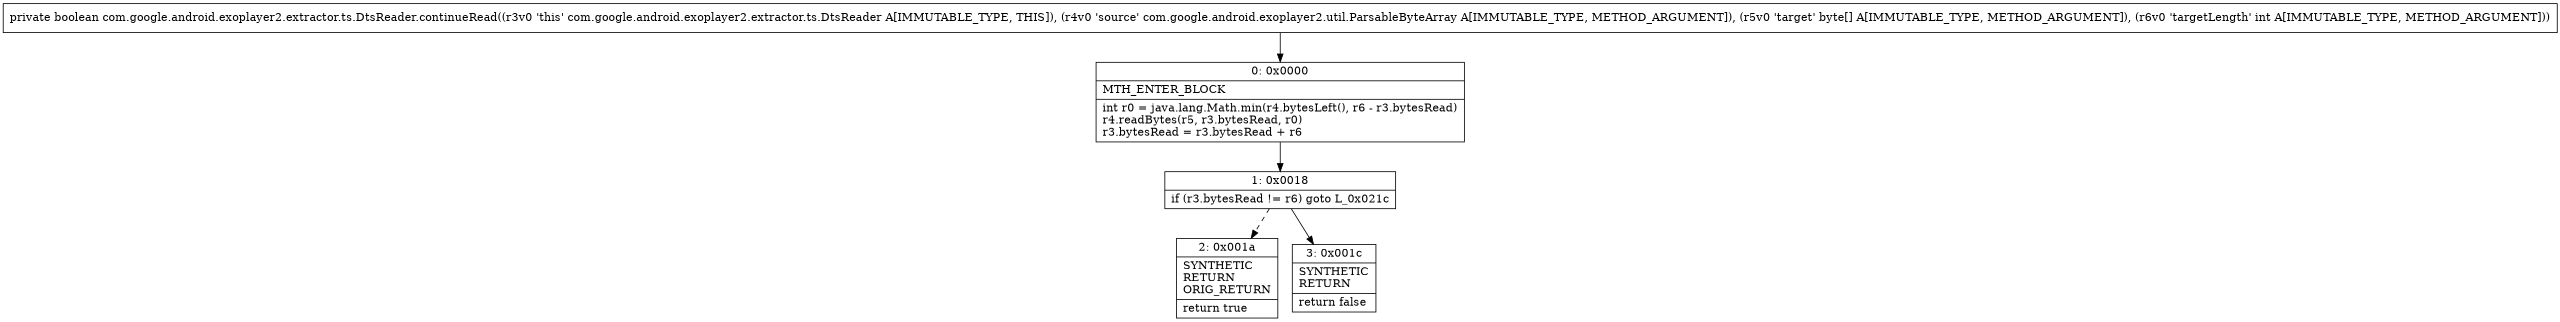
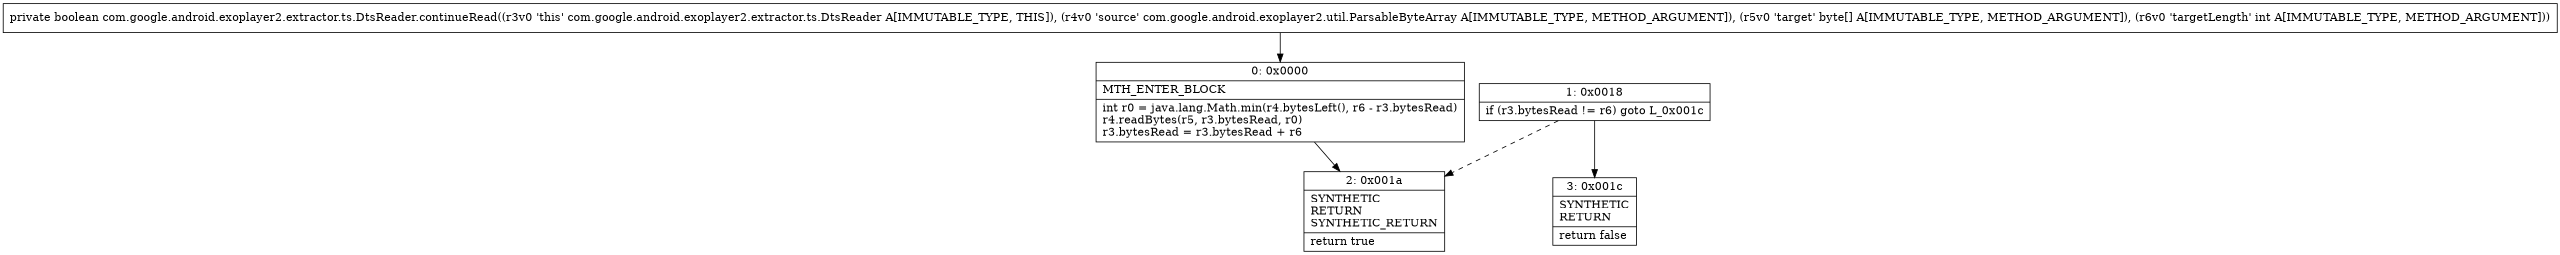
edge "0: 0x0000" -> "1: 0x0018": now "0: 0x0000" -> "2: 0x001a"
node "1: 0x0018": text "if (r3.bytesRead != r6) goto L_0x021c" -> "if (r3.bytesRead != r6) goto L_0x001c"
node "2: 0x001a": text "ORIG_RETURN" -> "SYNTHETIC_RETURN"
